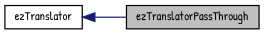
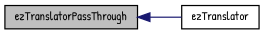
edge "ezTranslatorPassThrough" -> "ezTranslator": reversed
